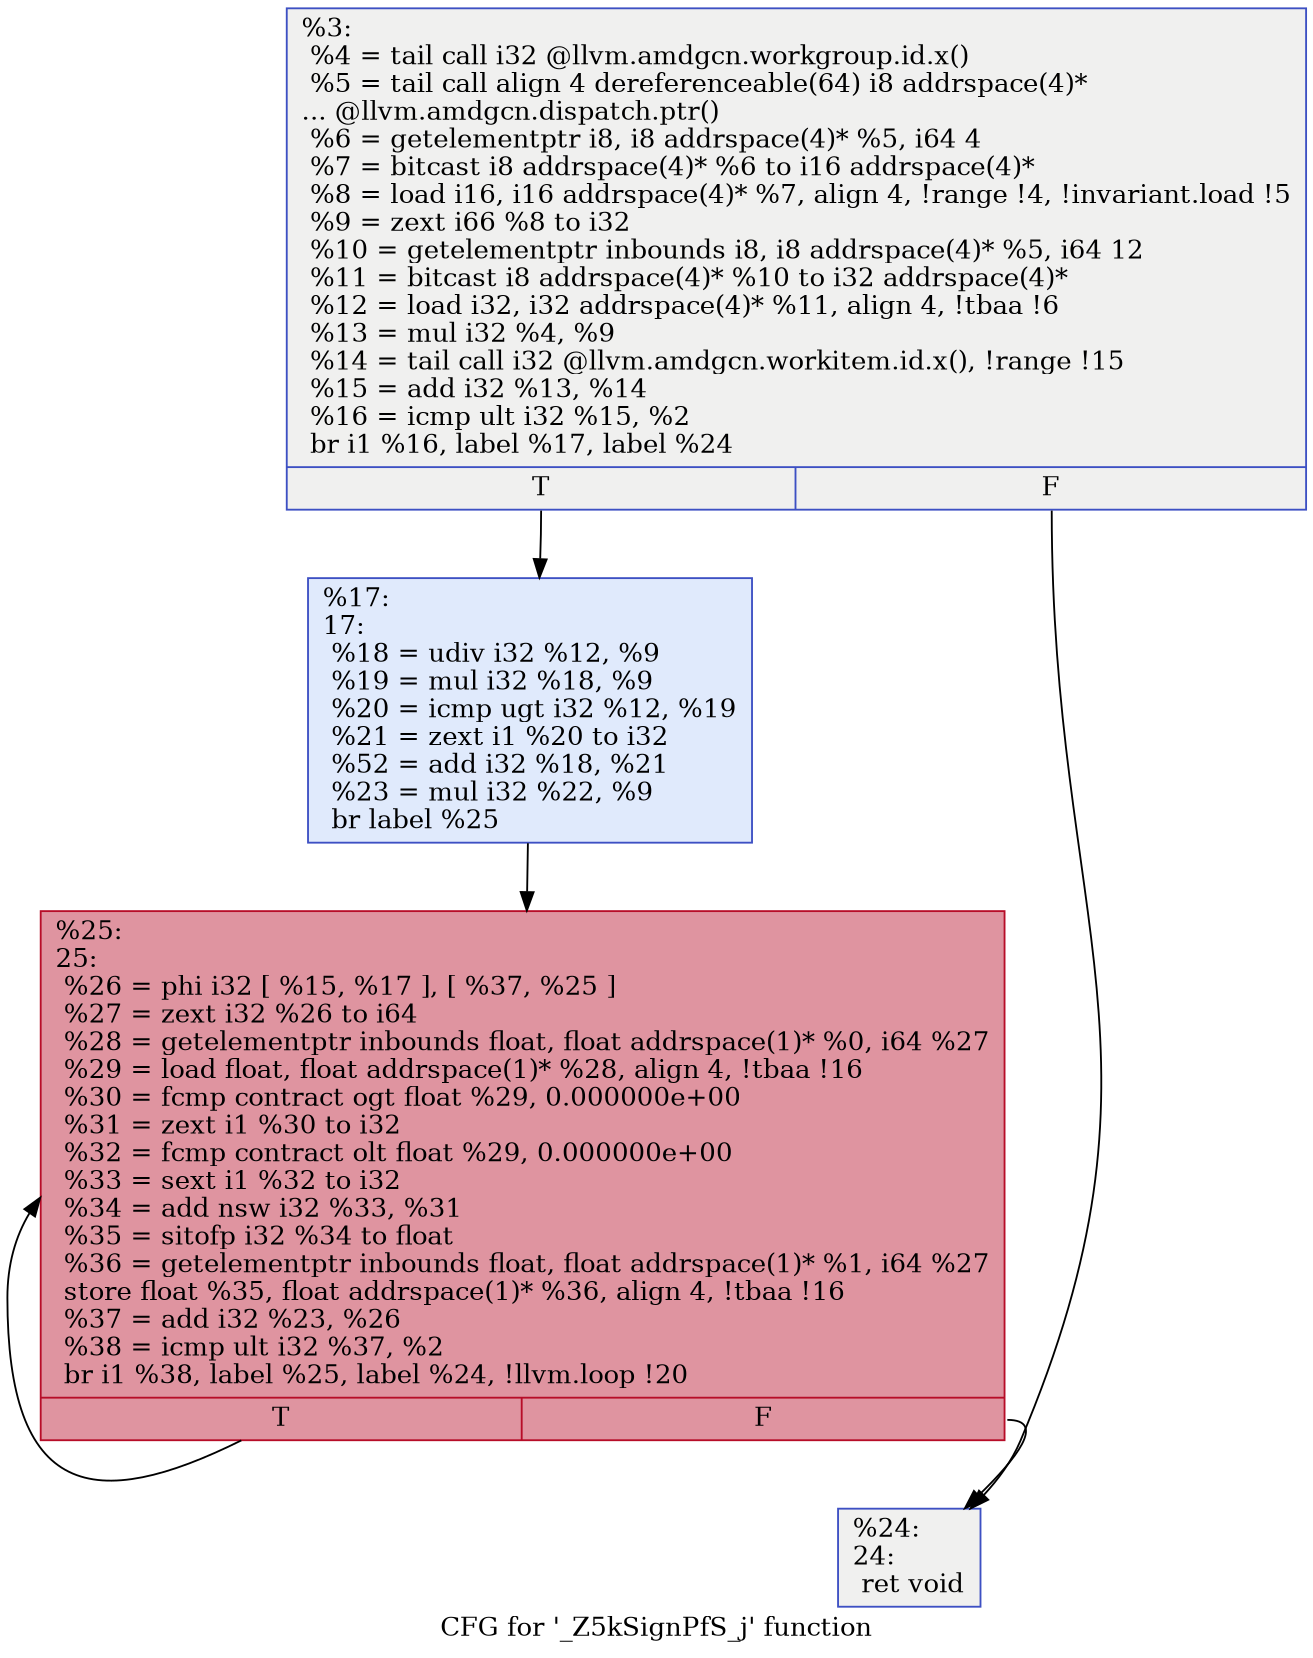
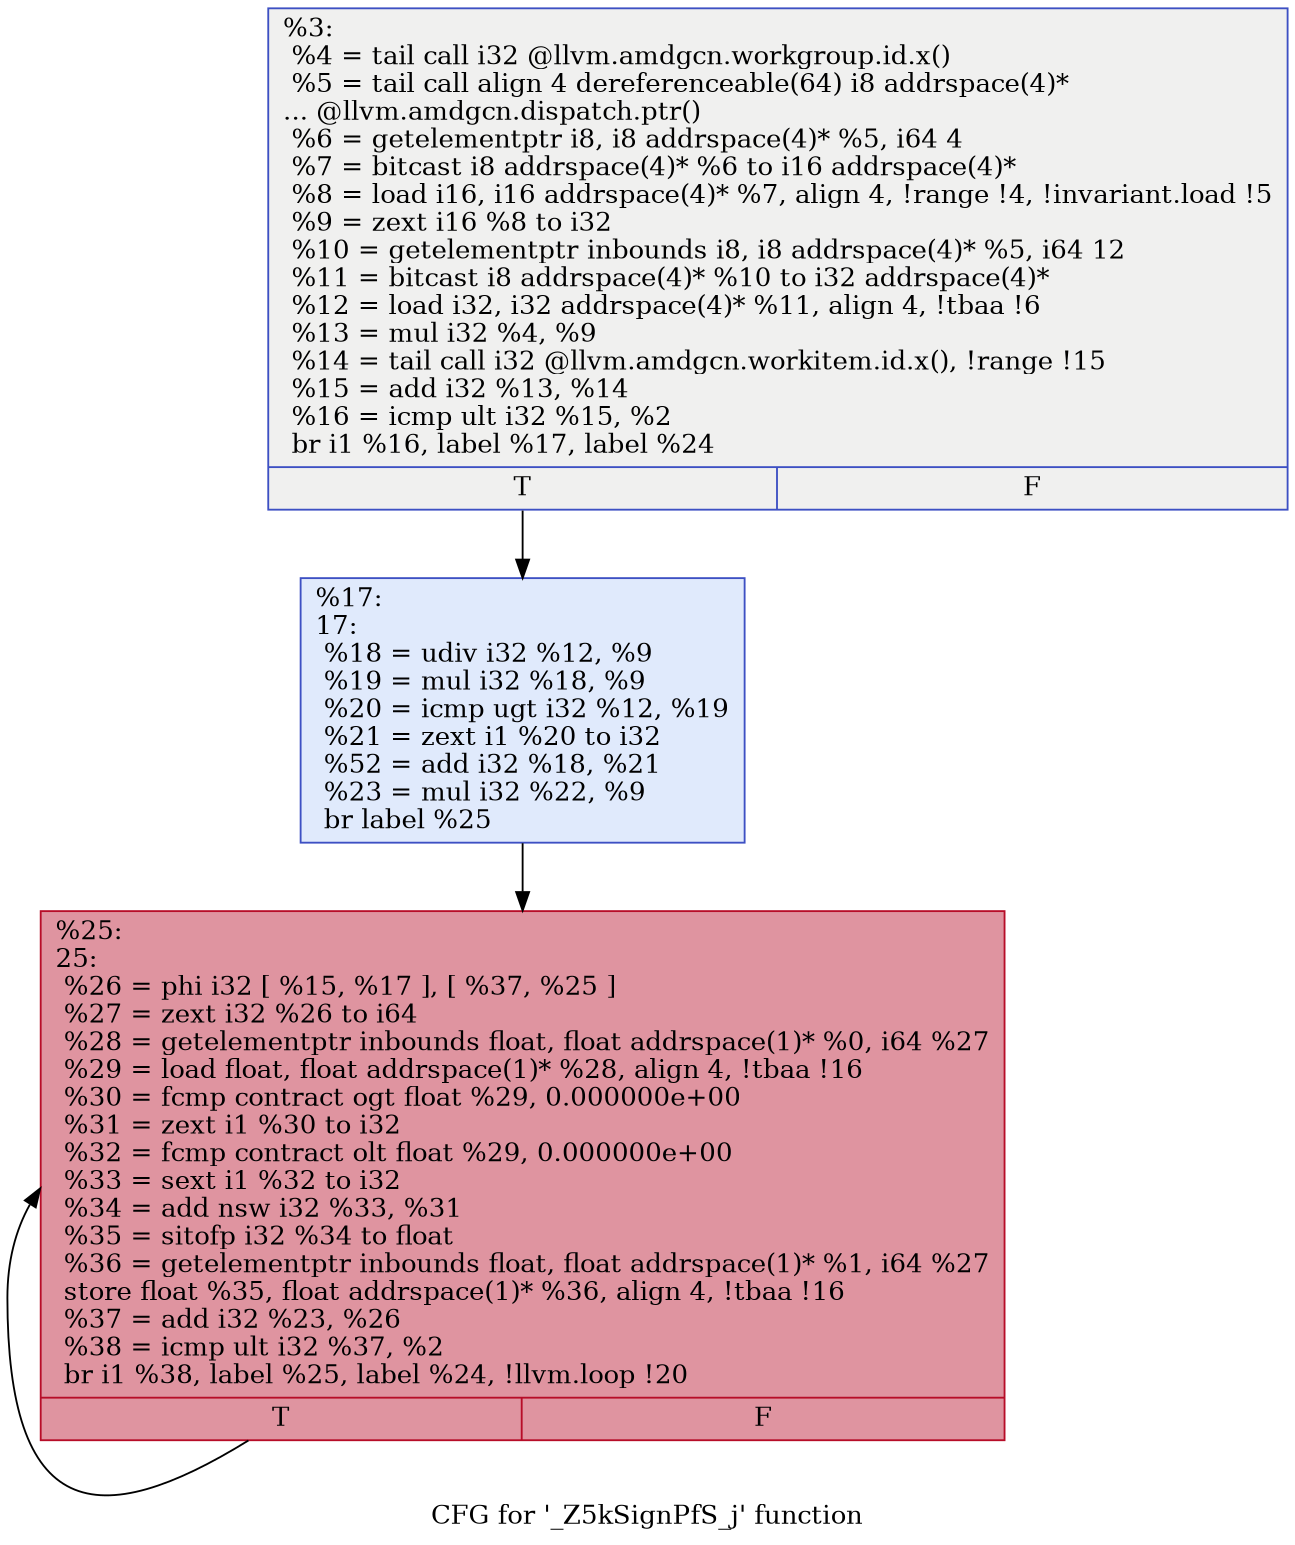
node "%3:": text "%9 = zext i66 %8 to i32" -> "%9 = zext i16 %8 to i32"
node "%24:": removed
